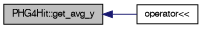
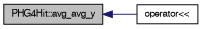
node "PHG4Hit::get_avg_y": label "PHG4Hit::get_avg_y" -> "PHG4Hit::avg_avg_y"
